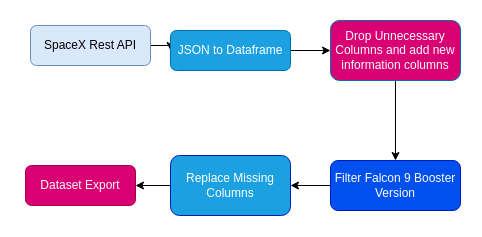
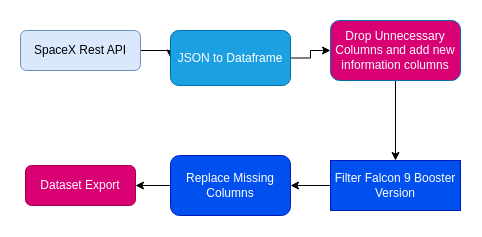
node "SpaceX Rest API": moved (91, 46) -> (81, 51)
node "JSON to Dataframe": size 120x40 -> 120x55
node "Replace Missing Columns": fillcolor #1ba1e2 -> #0050ef
node "Filter Falcon 9 Booster Version": shape rounded rectangle -> rectangle
